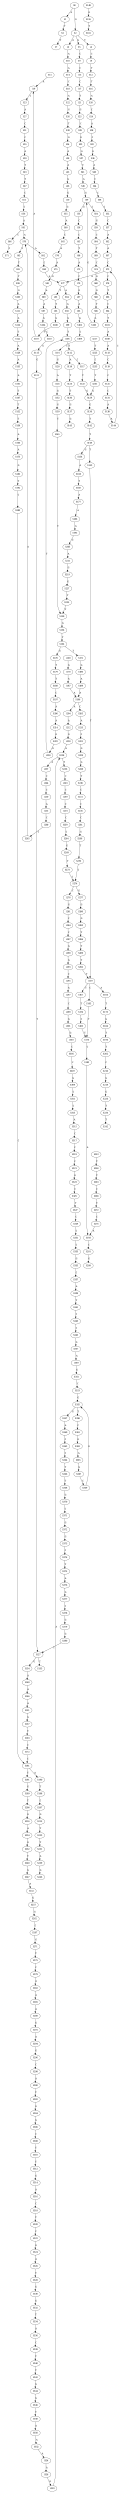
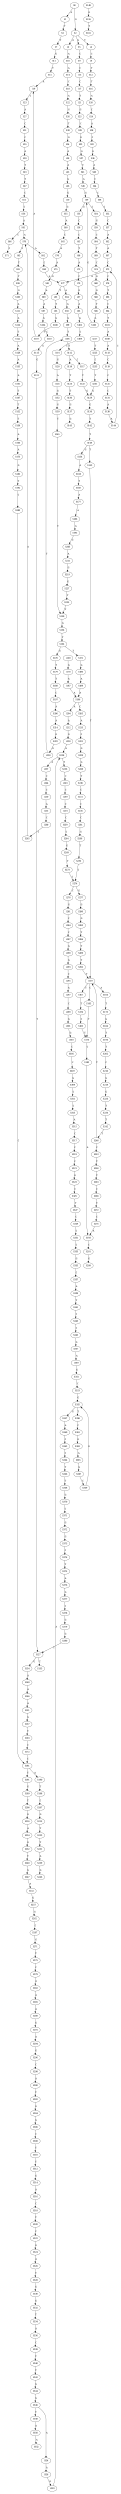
node "S11": added
node "S248": added
edge "S352" -> "S354": now "S346" -> "S354"
